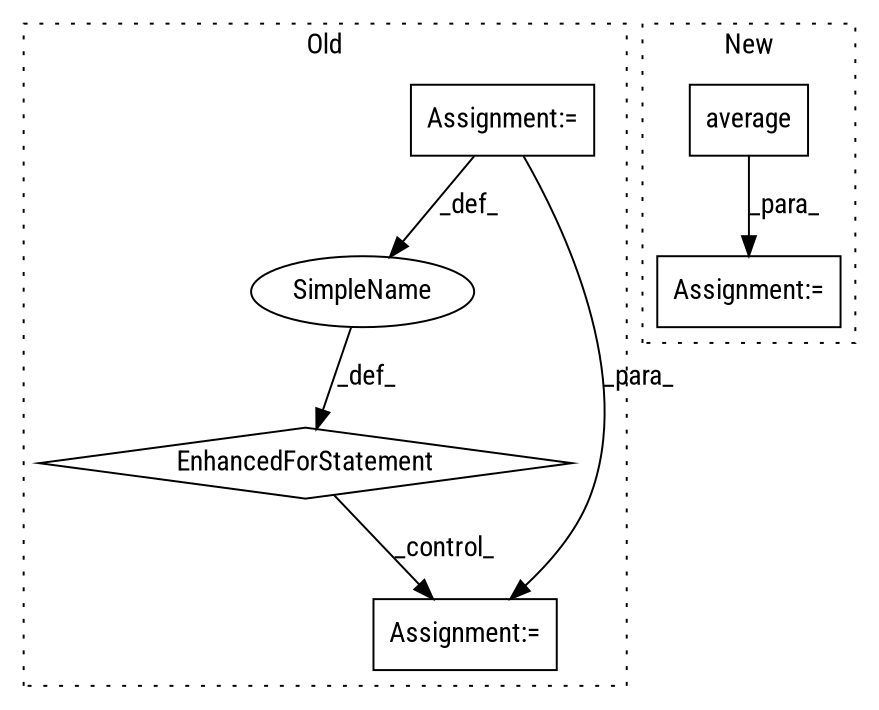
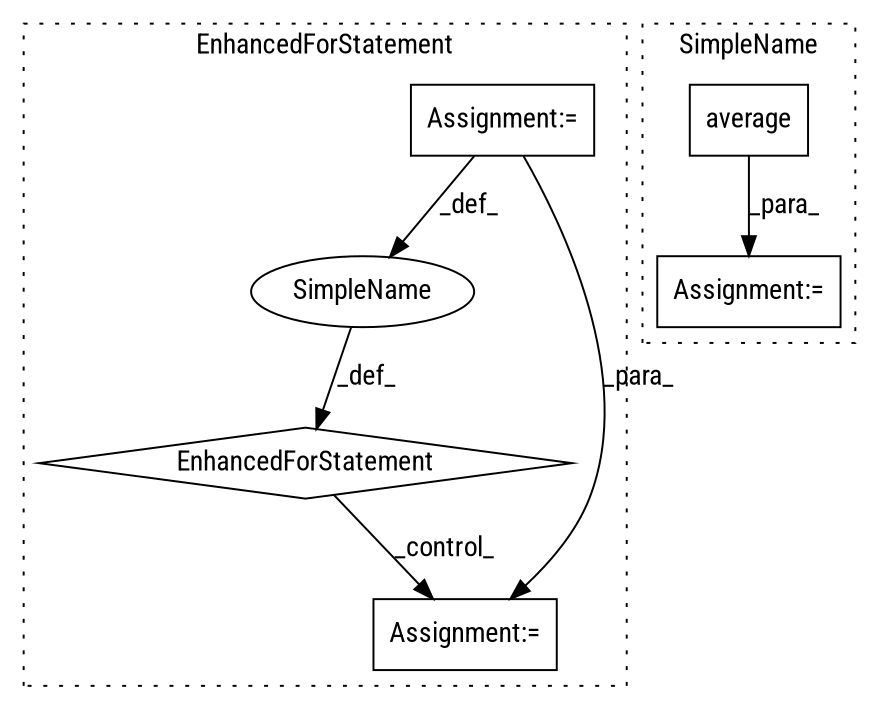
cluster "Old": label "Old" -> "EnhancedForStatement"
cluster "New": label "New" -> "SimpleName"
